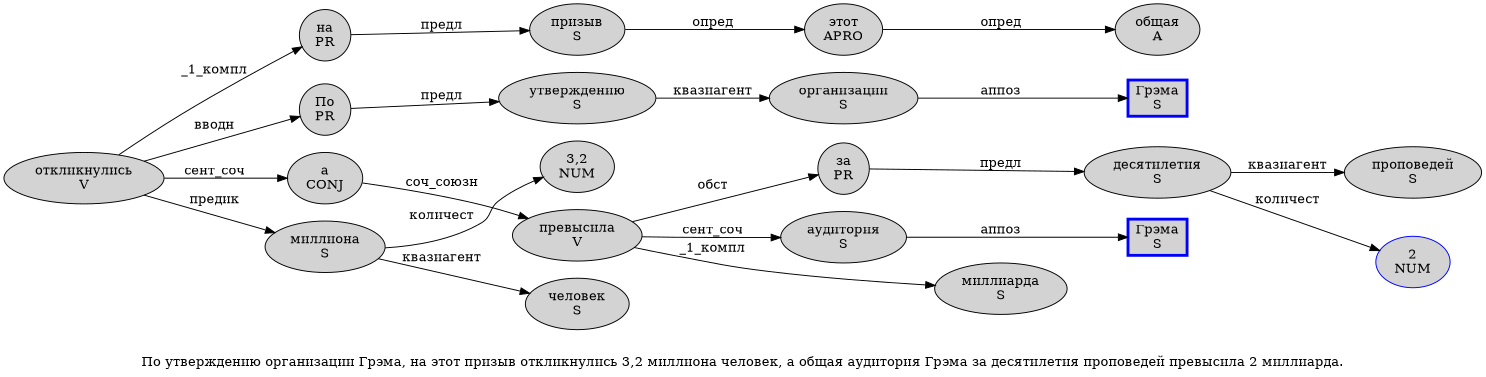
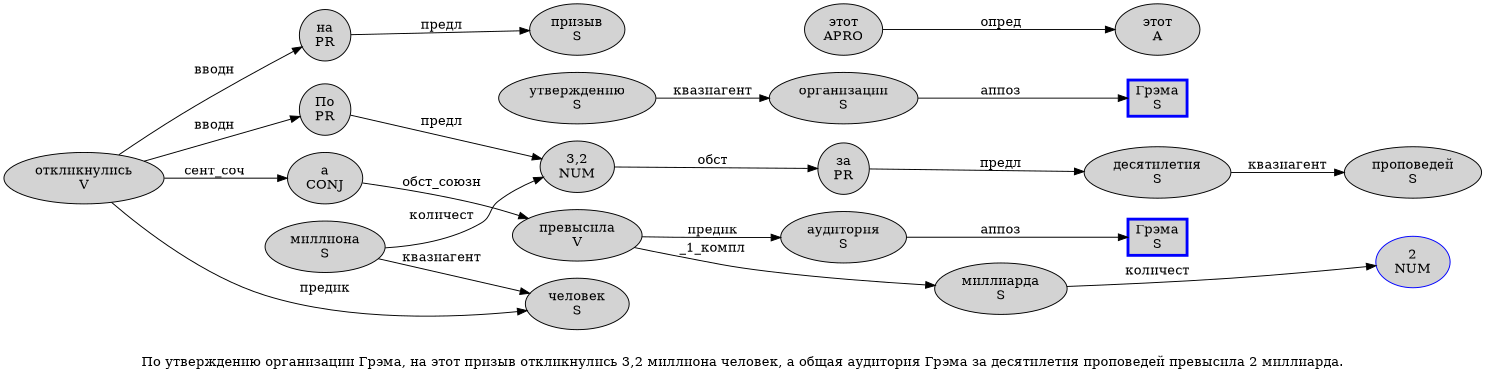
edge "призыв S" -> "этот APRO": removed, label "опред"
node "общая A": label "общая A" -> "этот A"
edge "откликнулись V" -> "на PR": label "_1_компл" -> "вводн"
edge "По PR" -> "утверждению S": now "По PR" -> "3,2 NUM"
edge "а CONJ" -> "превысила V": label "соч_союзн" -> "обст_союзн"
edge "превысила V" -> "за PR": now "3,2 NUM" -> "за PR"
edge "откликнулись V" -> "миллиона S": now "откликнулись V" -> "человек S"
edge "десятилетия S" -> "2 NUM": now "миллиарда S" -> "2 NUM"
edge "превысила V" -> "аудитория S": label "сент_соч" -> "предик"
